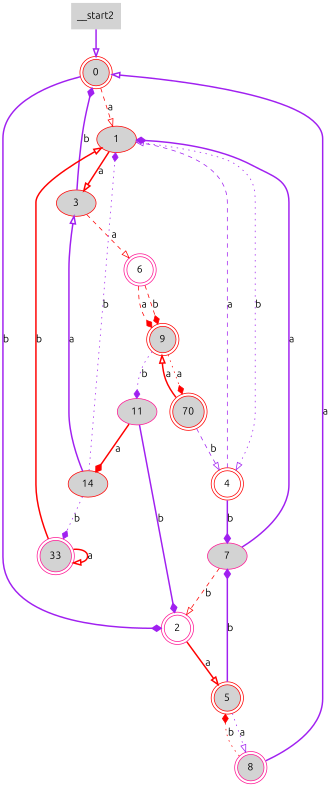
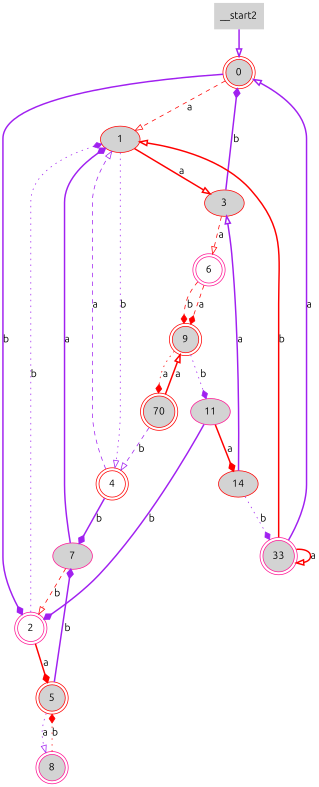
edge "14" -> "1": now "2" -> "1"
edge "8" -> "0": now "33" -> "0"
edge "2" -> "5": arrowhead onormal -> diamond
